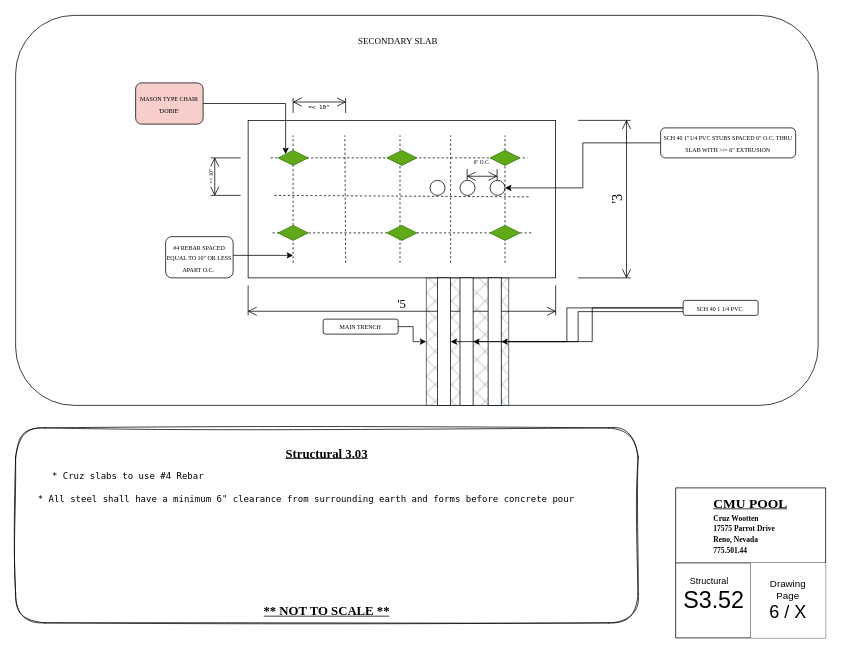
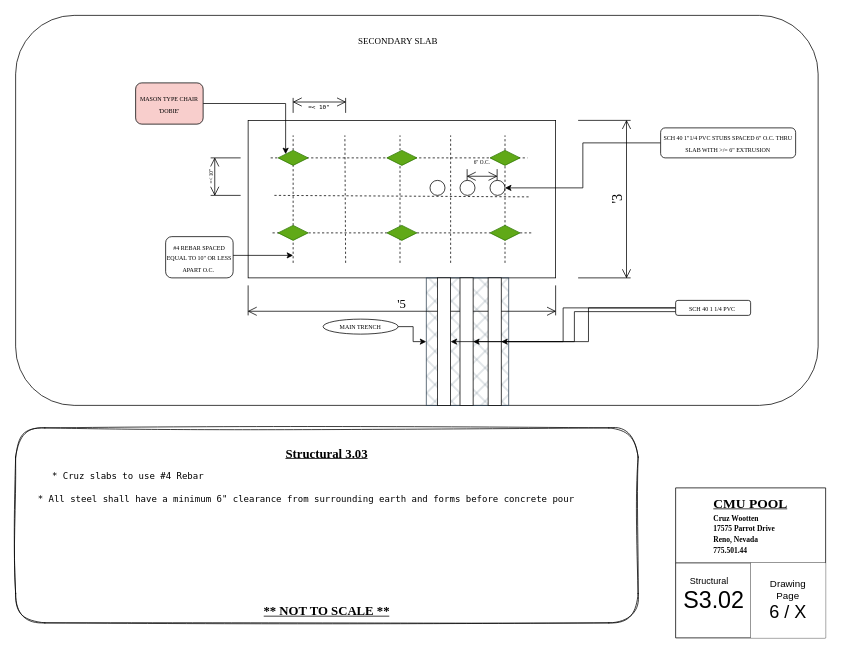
node "SCH 40 1 1/4 PVC": moved (720, 308) -> (713, 308)
node "MAIN TRENCH": shape rounded rectangle -> ellipse
node "S3.52": label "S3.52" -> "S3.02"
